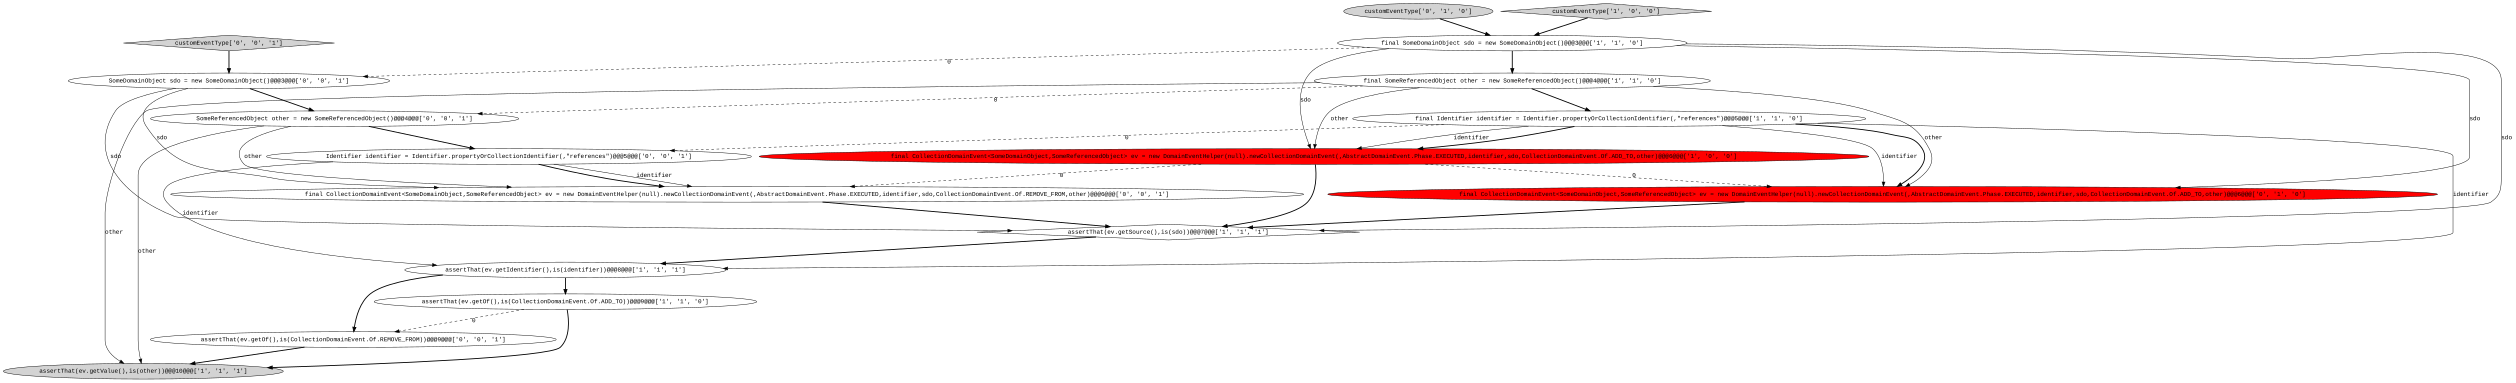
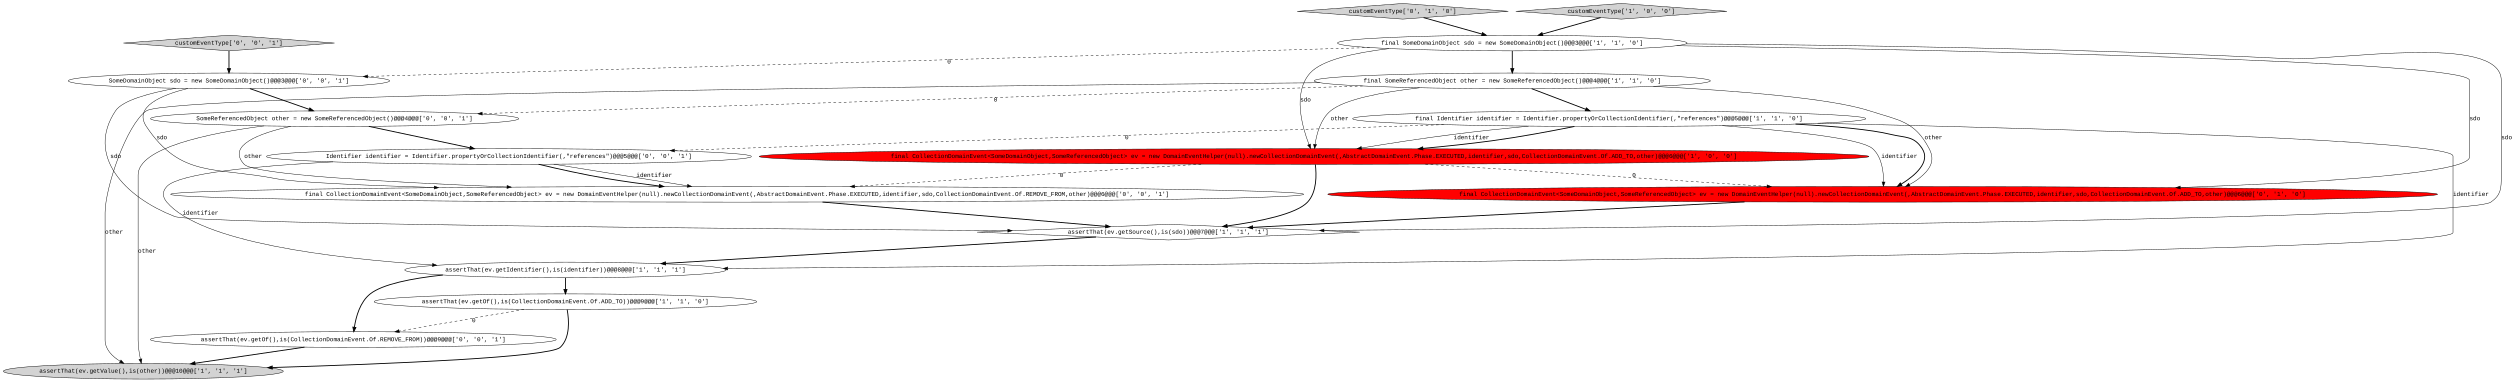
node "customEventType['0', '1', '0']": shape ellipse -> diamond
